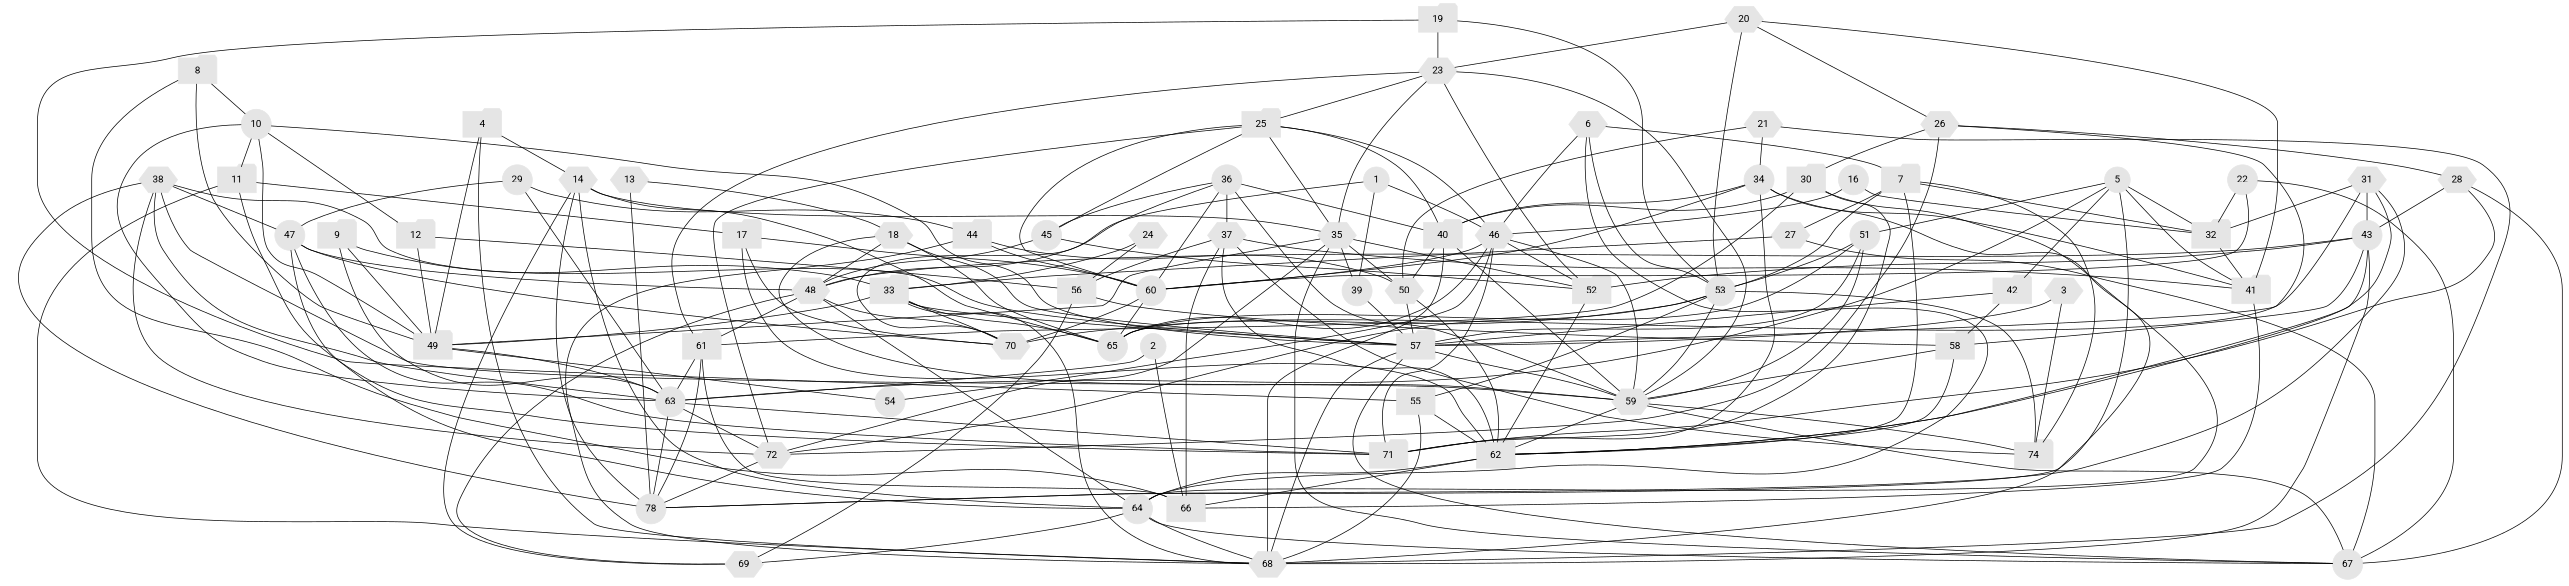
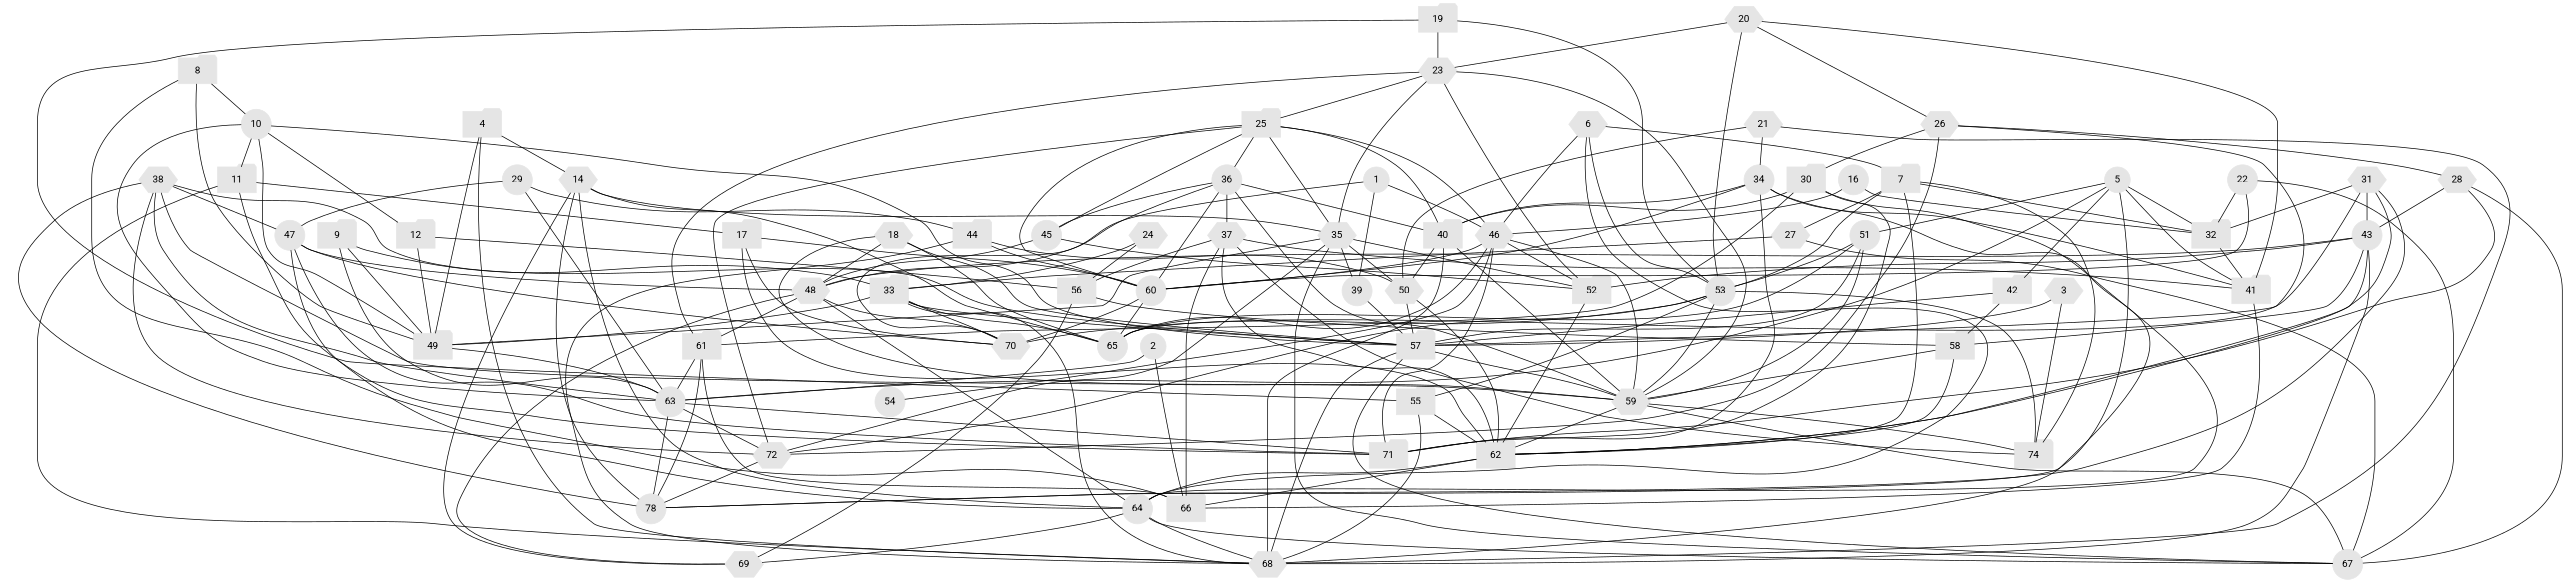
edge "25" -- "36": added
node "13": removed
edge "49" -- "54": removed
